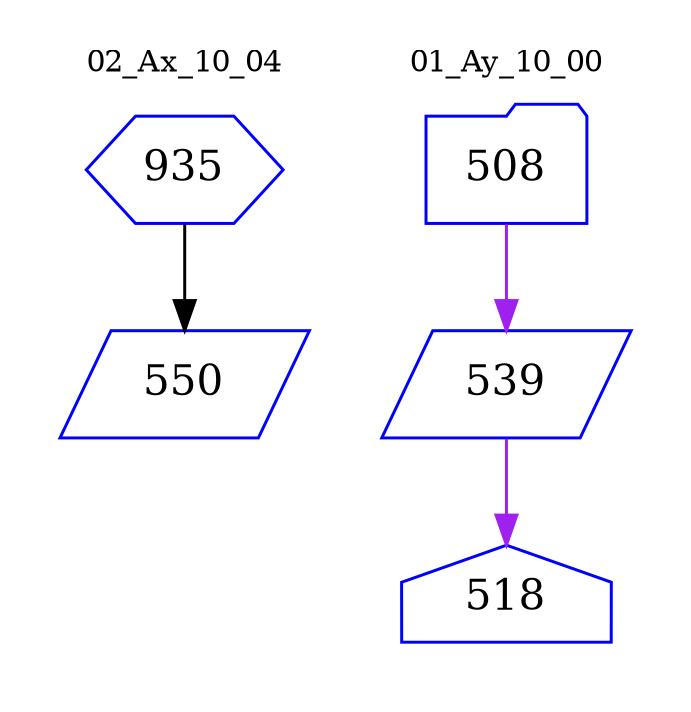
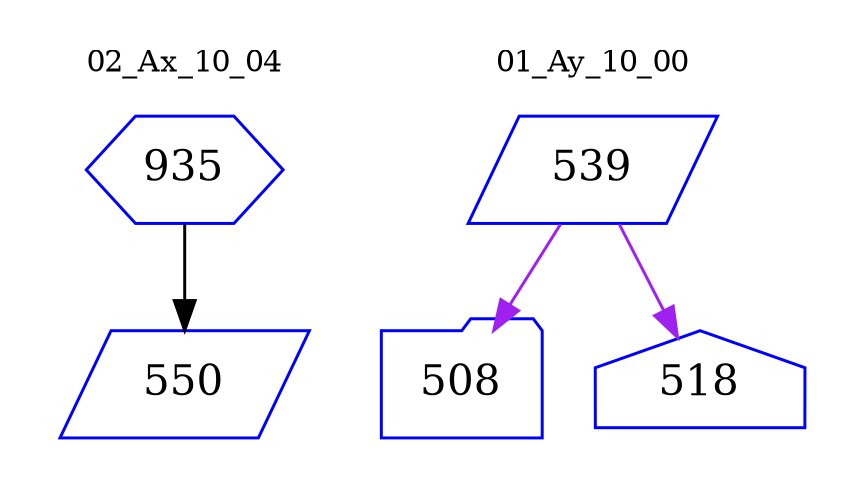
edge "508" -> "539": reversed
